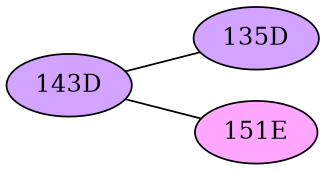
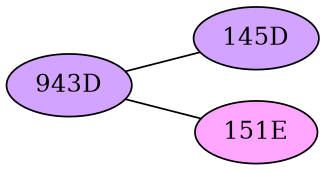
node "135D": label "135D" -> "145D"
node "143D": label "143D" -> "943D"
